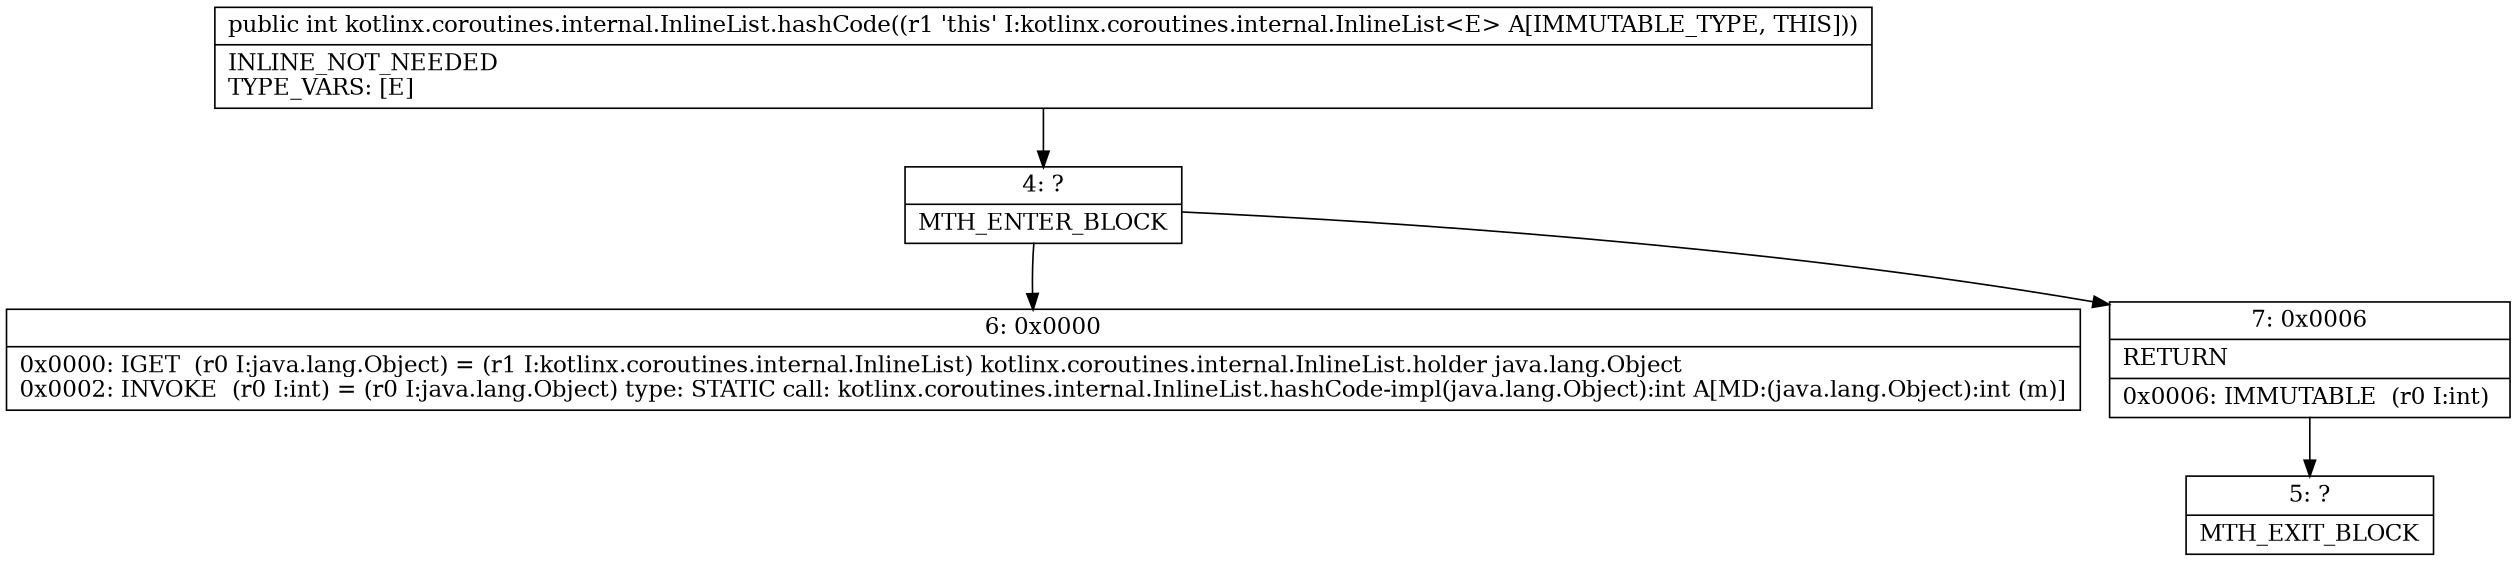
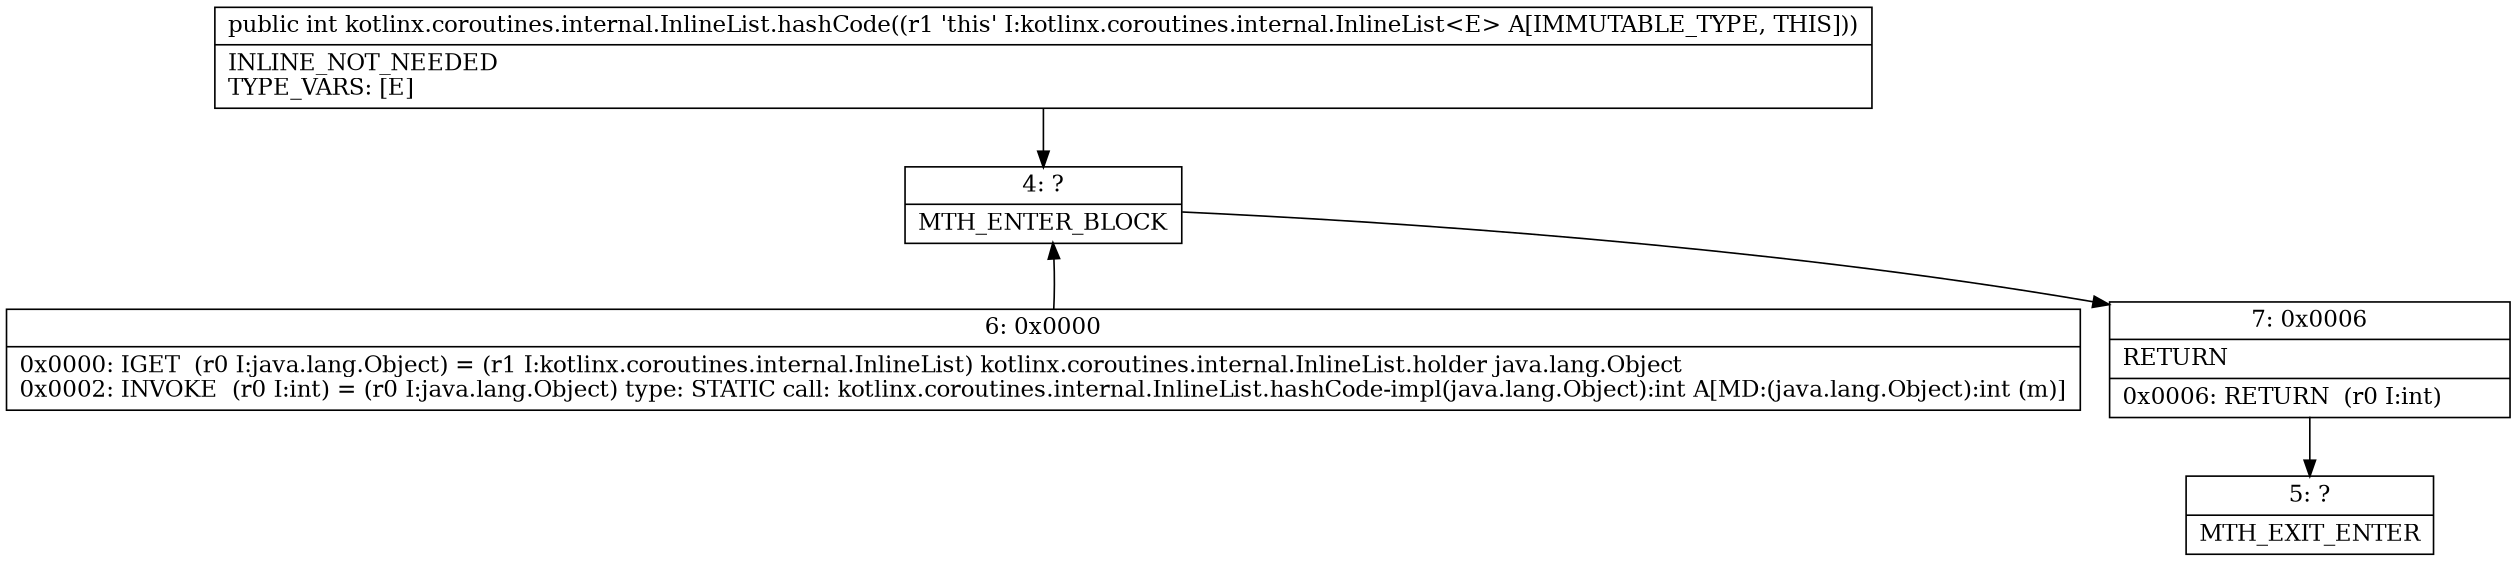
edge "4: ?" -> "6: 0x0000": reversed
node "7: 0x0006": text "0x0006: IMMUTABLE  (r0 I:int)" -> "0x0006: RETURN  (r0 I:int)"
node "5: ?": text "MTH_EXIT_BLOCK" -> "MTH_EXIT_ENTER"
